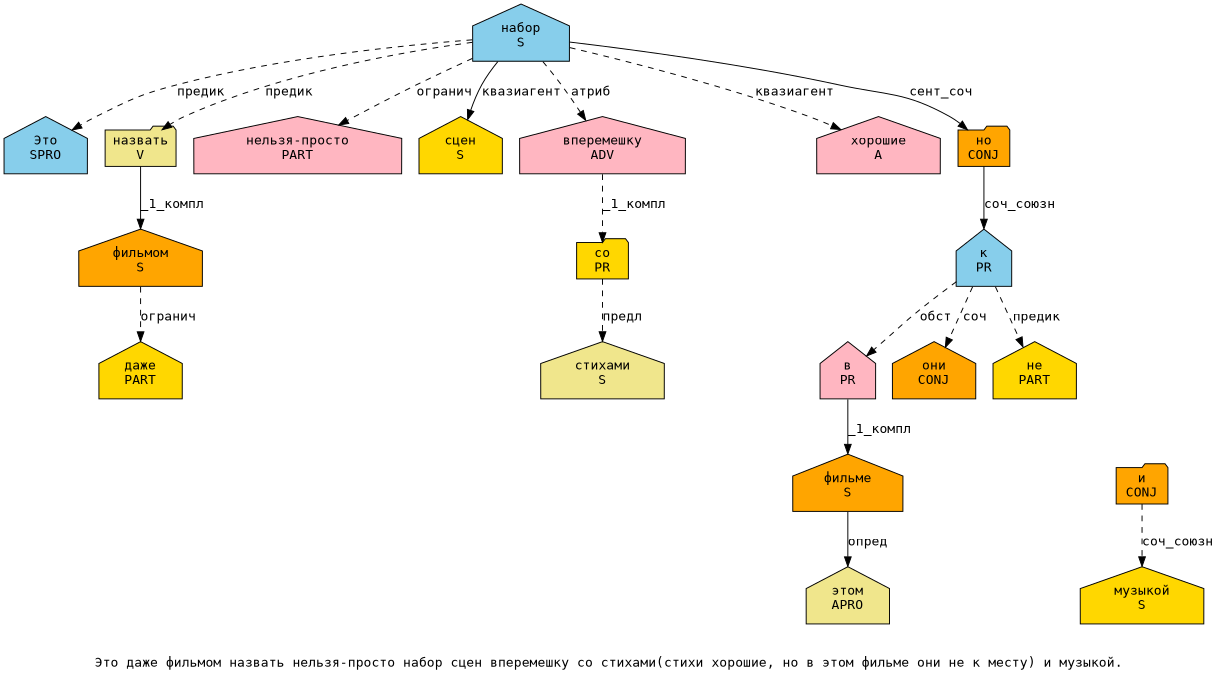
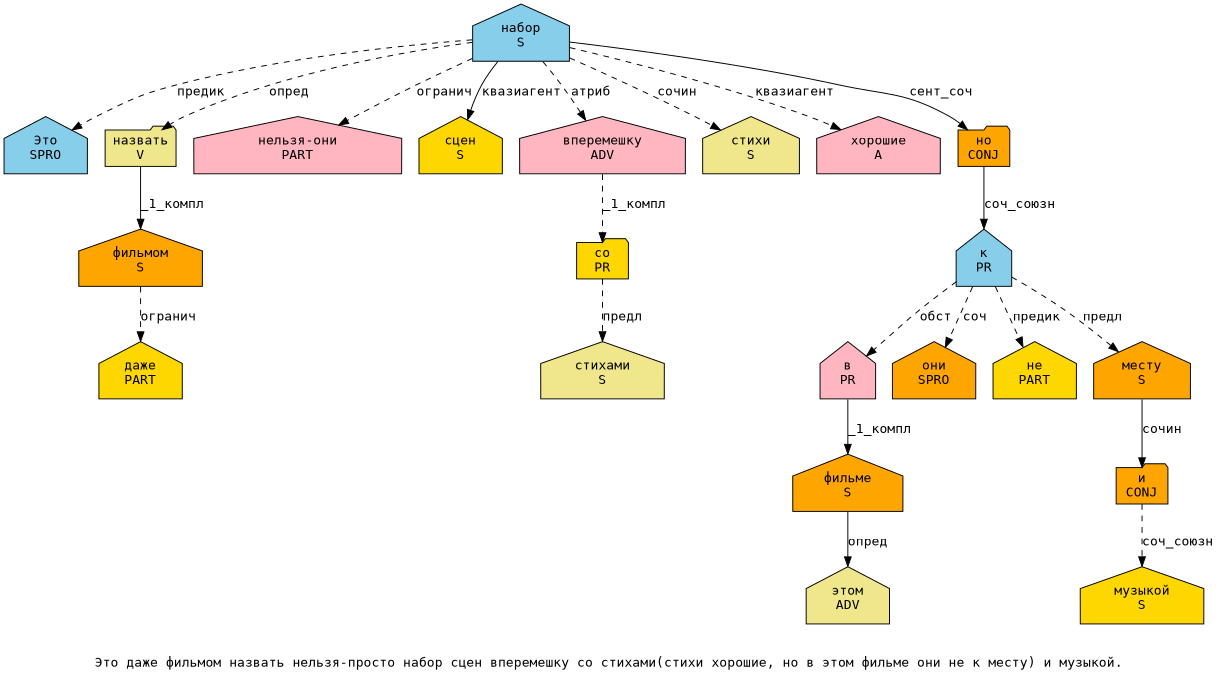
edge "набор S" -> "назвать V": label "предик" -> "опред"
node "нельзя-просто PART": label "нельзя-просто PART" -> "нельзя-они PART"
node "стихи S": added
node "они CONJ": label "они CONJ" -> "они SPRO"
node "месту S": added
node "этом APRO": label "этом APRO" -> "этом ADV"
